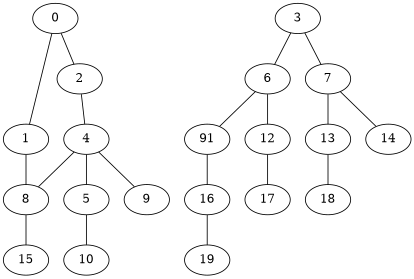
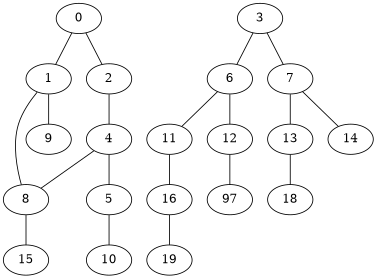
node "91": label "91" -> "11"
edge "4" -- "9": now "1" -- "9"
node "17": label "17" -> "97"
